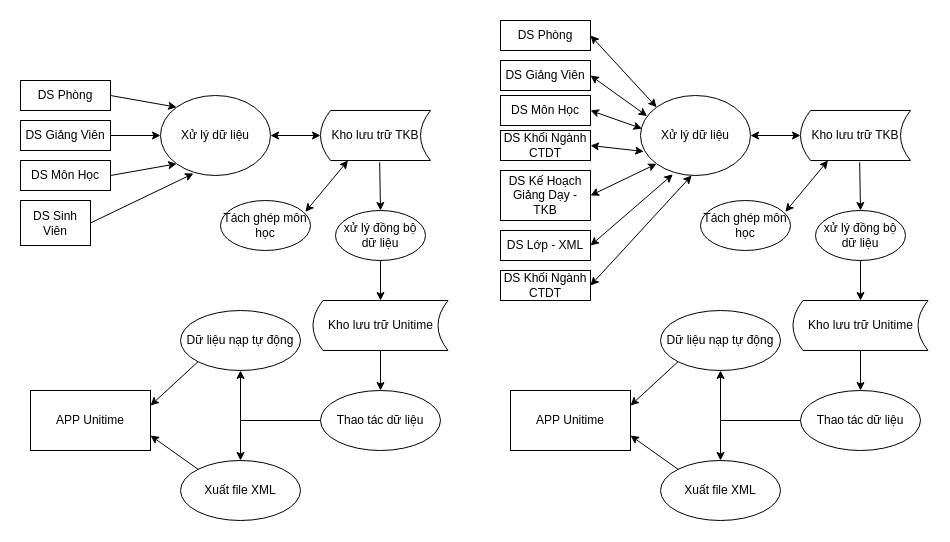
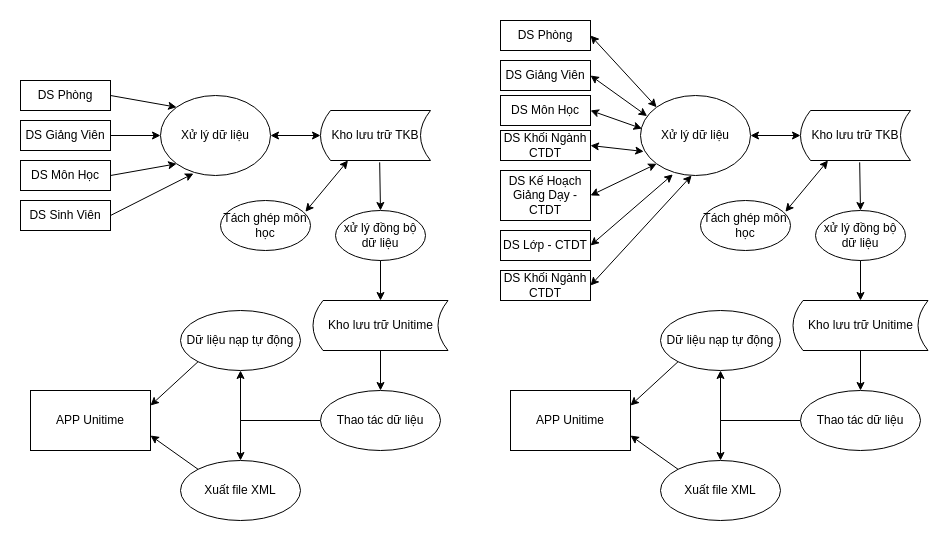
node "DS Kế Hoạch Giảng Dạy - TKB": label "DS Kế Hoạch Giảng Dạy - TKB" -> "DS Kế Hoạch Giảng Dạy - CTDT"
node "DS Sinh Viên": size 70x45 -> 90x30
node "DS Lớp - XML": label "DS Lớp - XML" -> "DS Lớp - CTDT"
